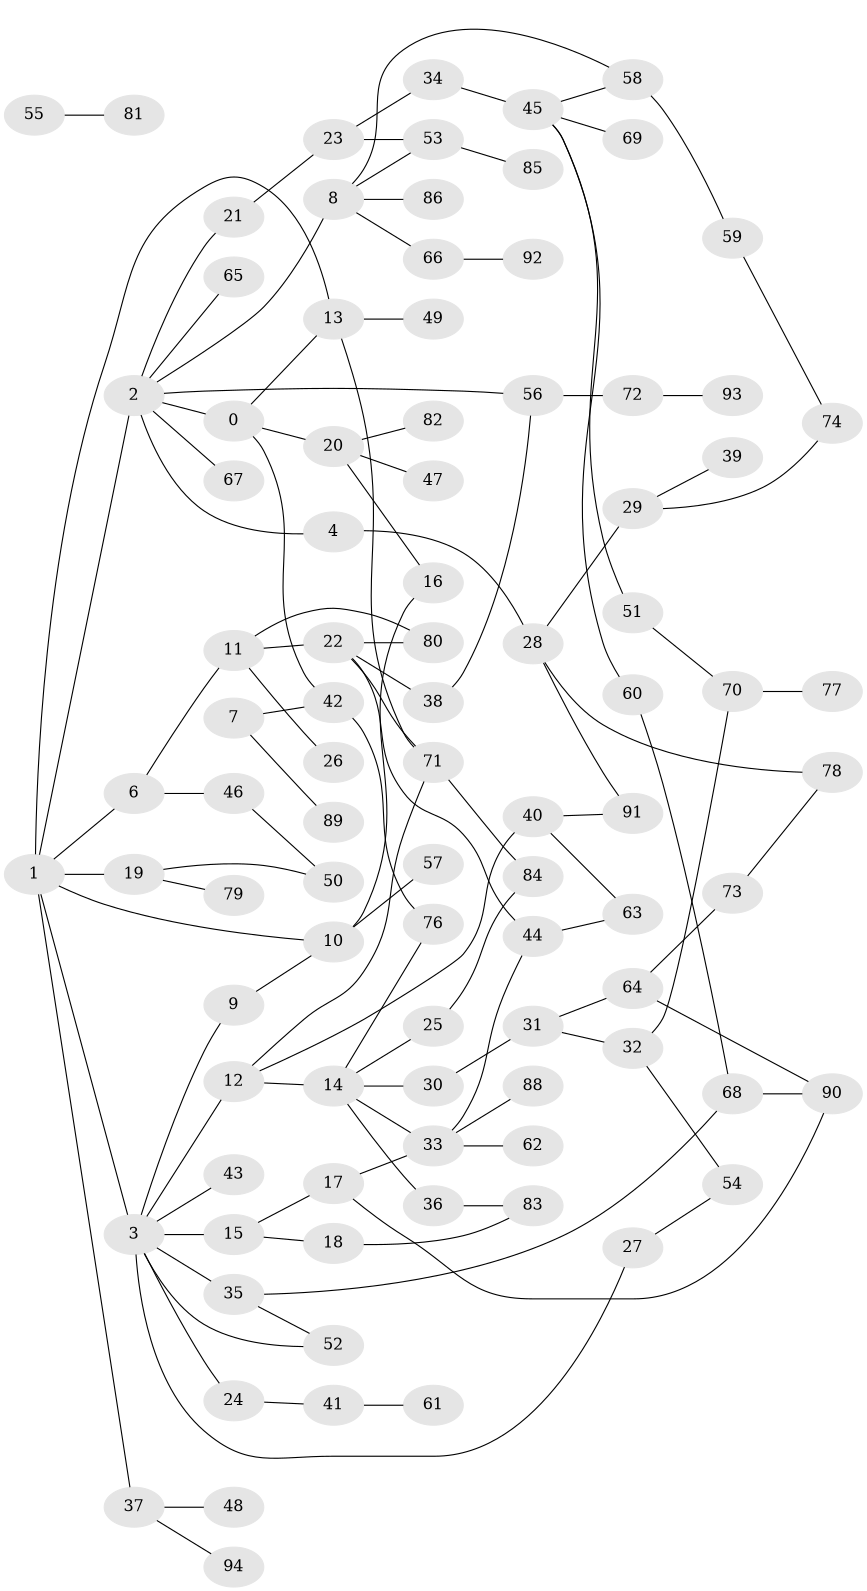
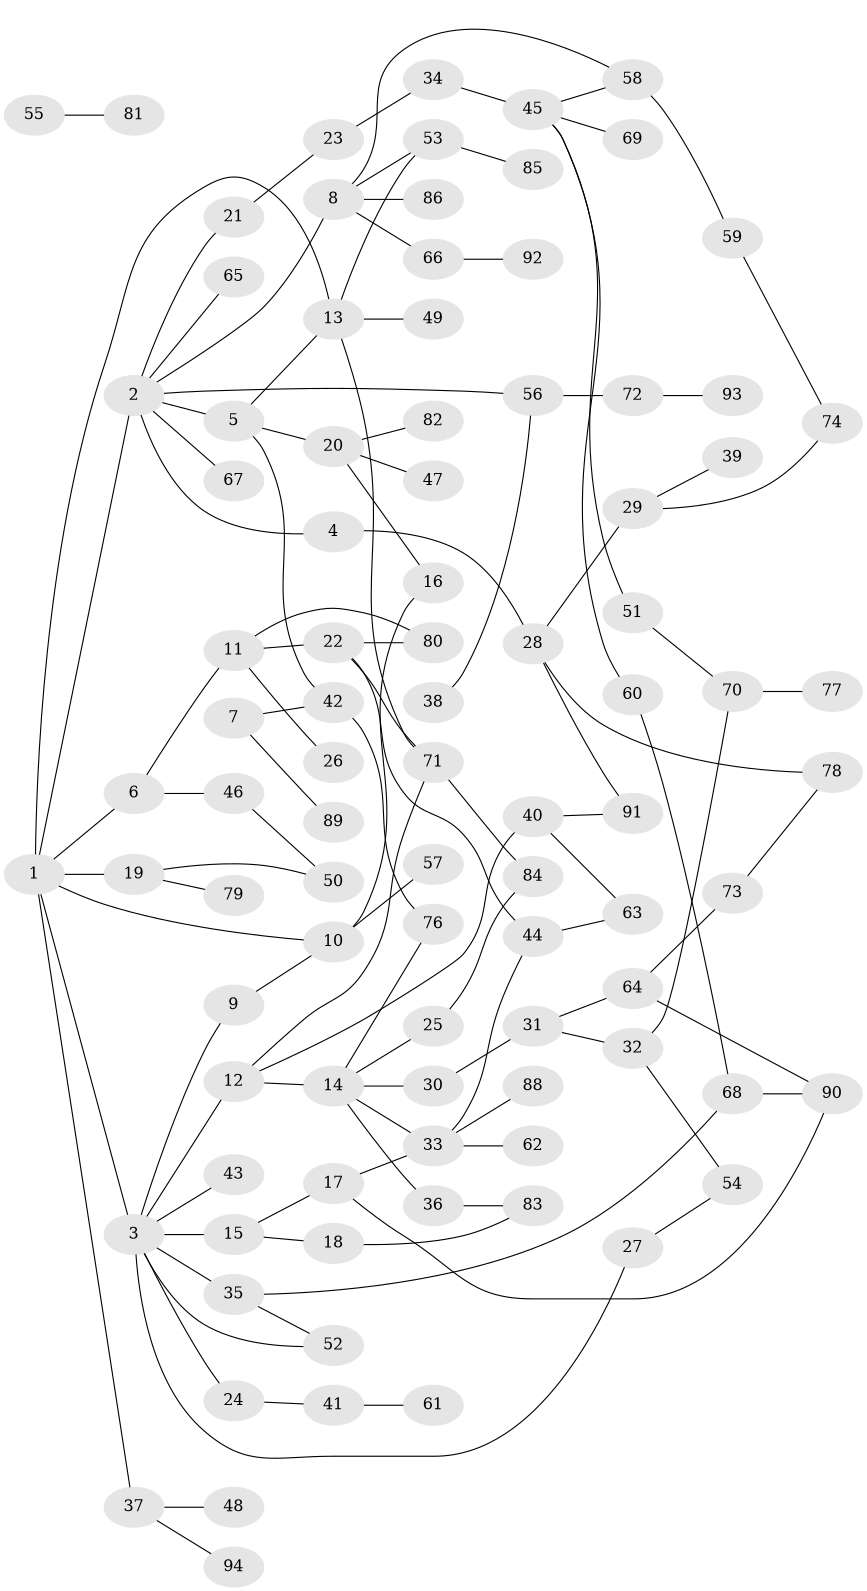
edge "23" -- "53": now "13" -- "53"
node "0": label "0" -> "5"
edge "22" -- "38": removed
